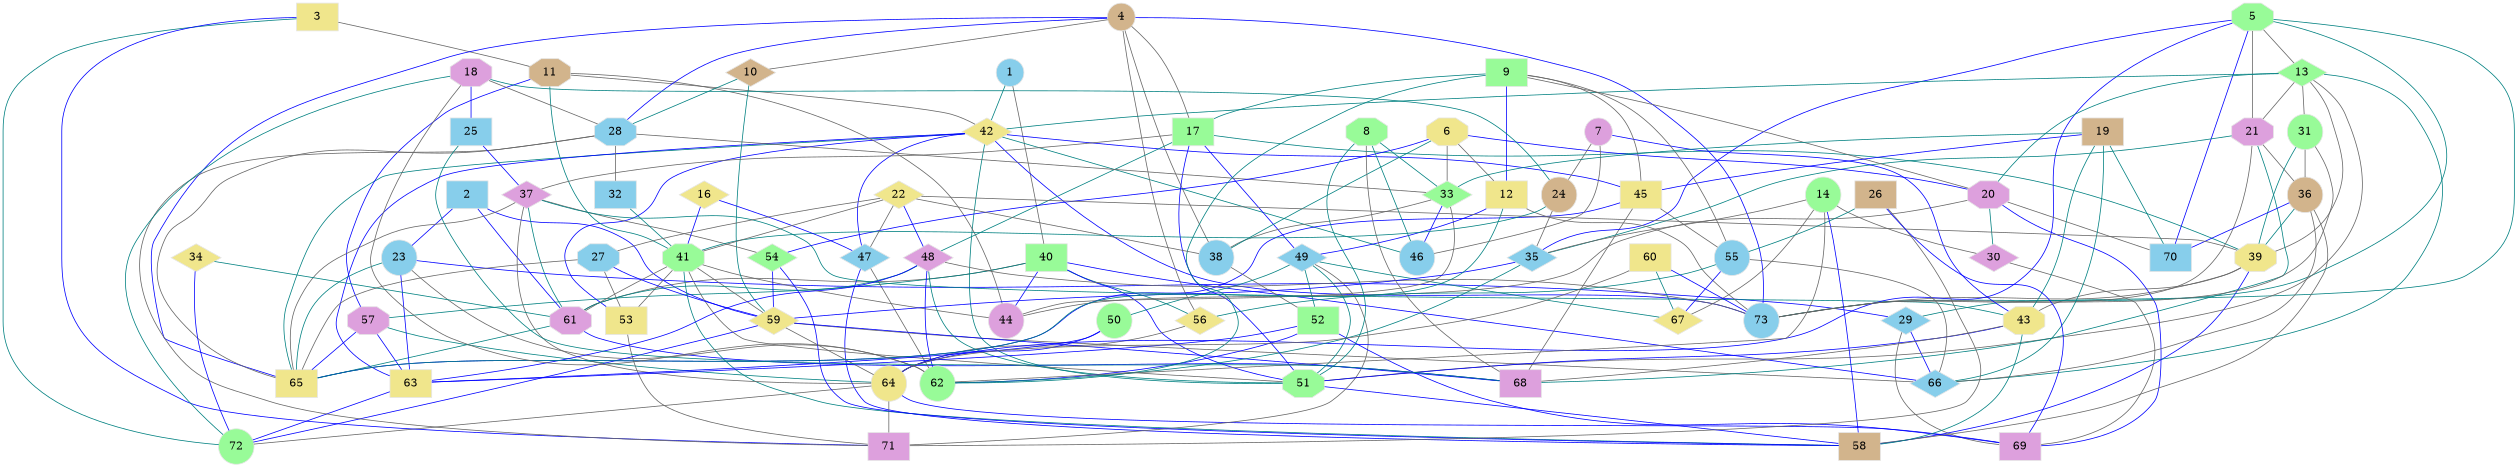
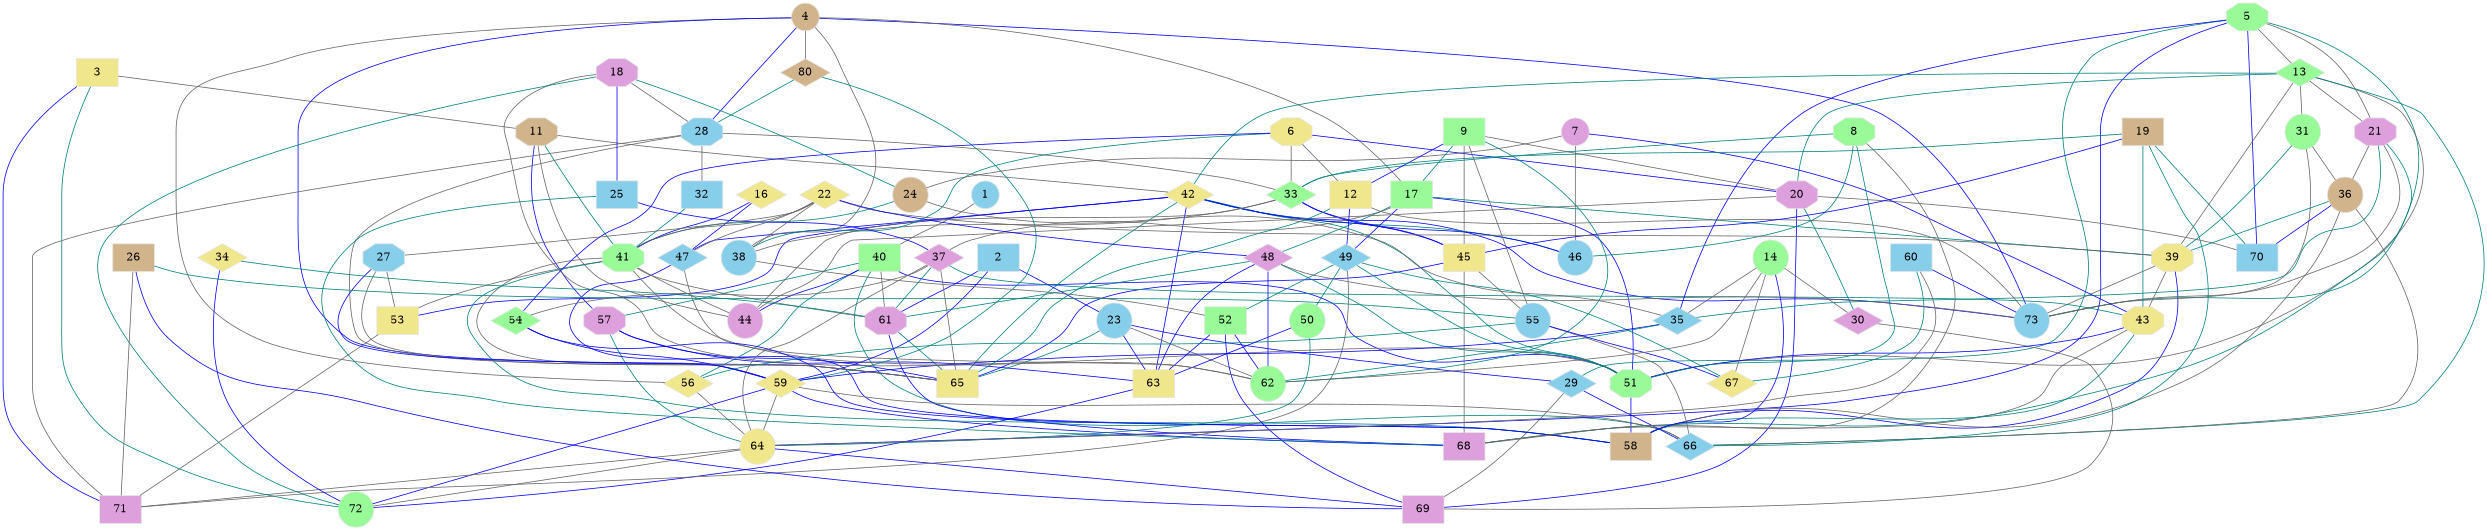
node "10": label "10" -> "80"
edge "1" -- "42": removed
edge "33" -- "45": added
node "60": fillcolor khaki -> skyblue
edge "40" -- "66": color blue -> teal
edge "50" -- "64": color blue -> teal
